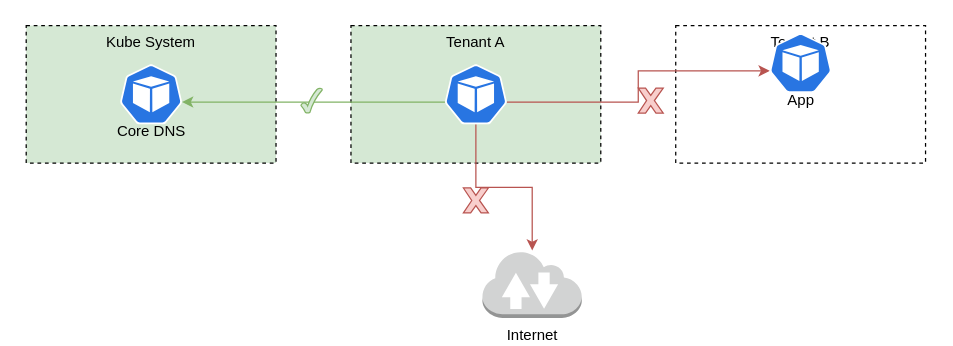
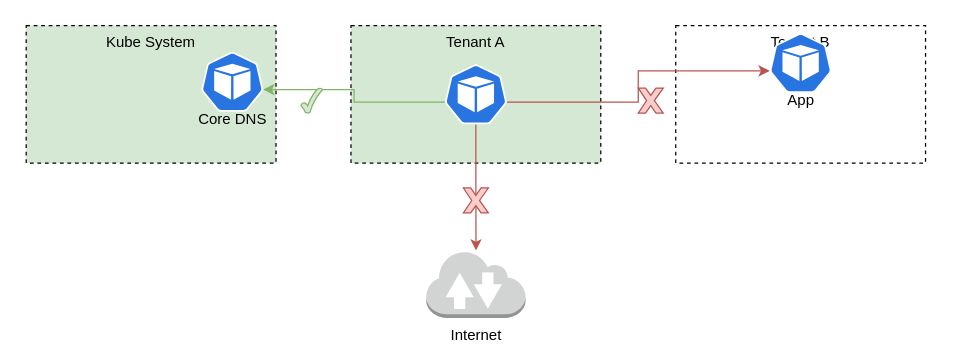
node "Core DNS": moved (151, 94) -> (232, 82)
node "Internet": moved (532, 284) -> (476, 284)
